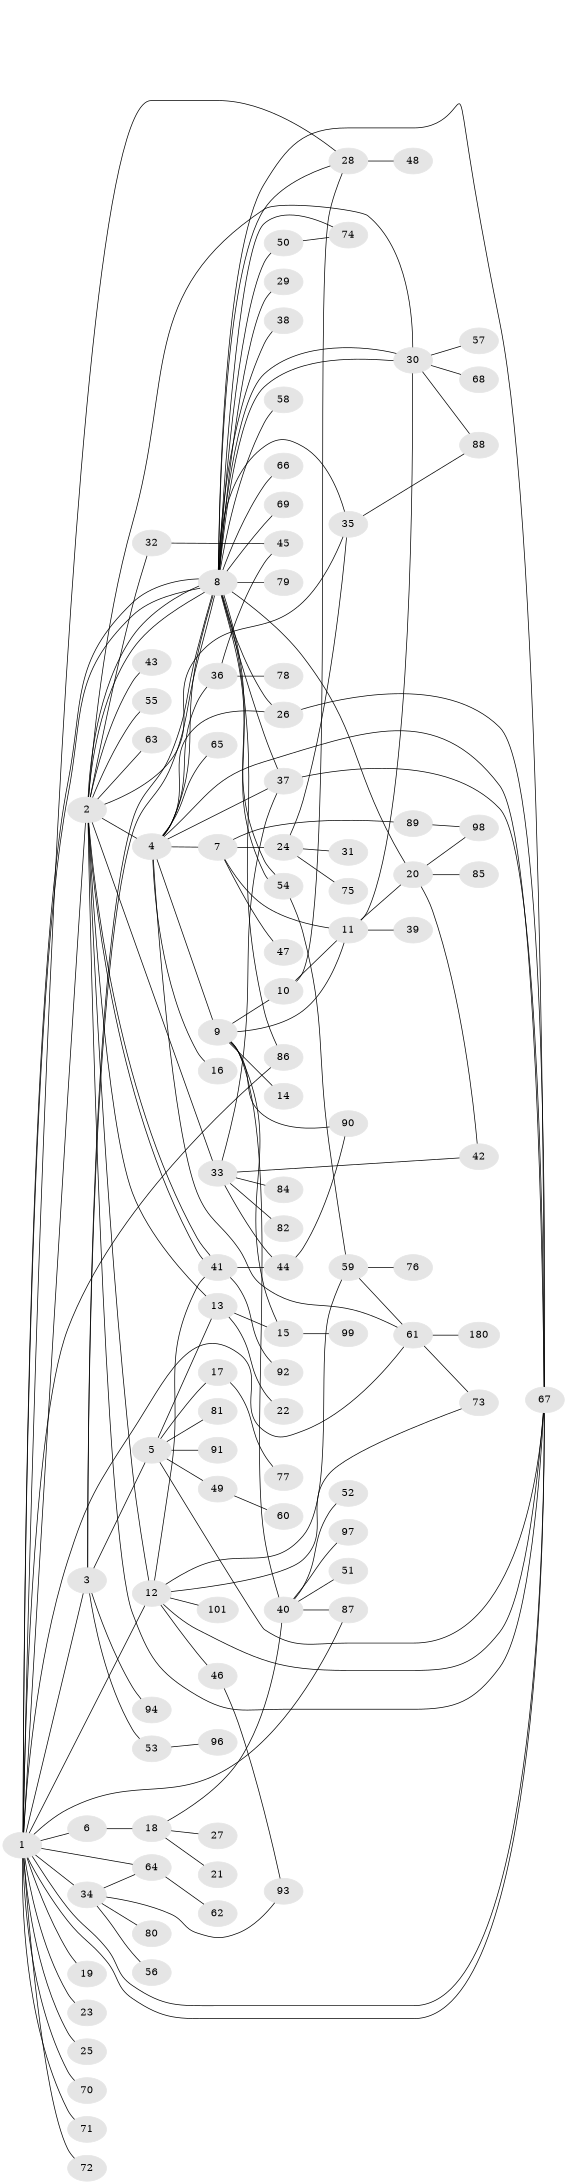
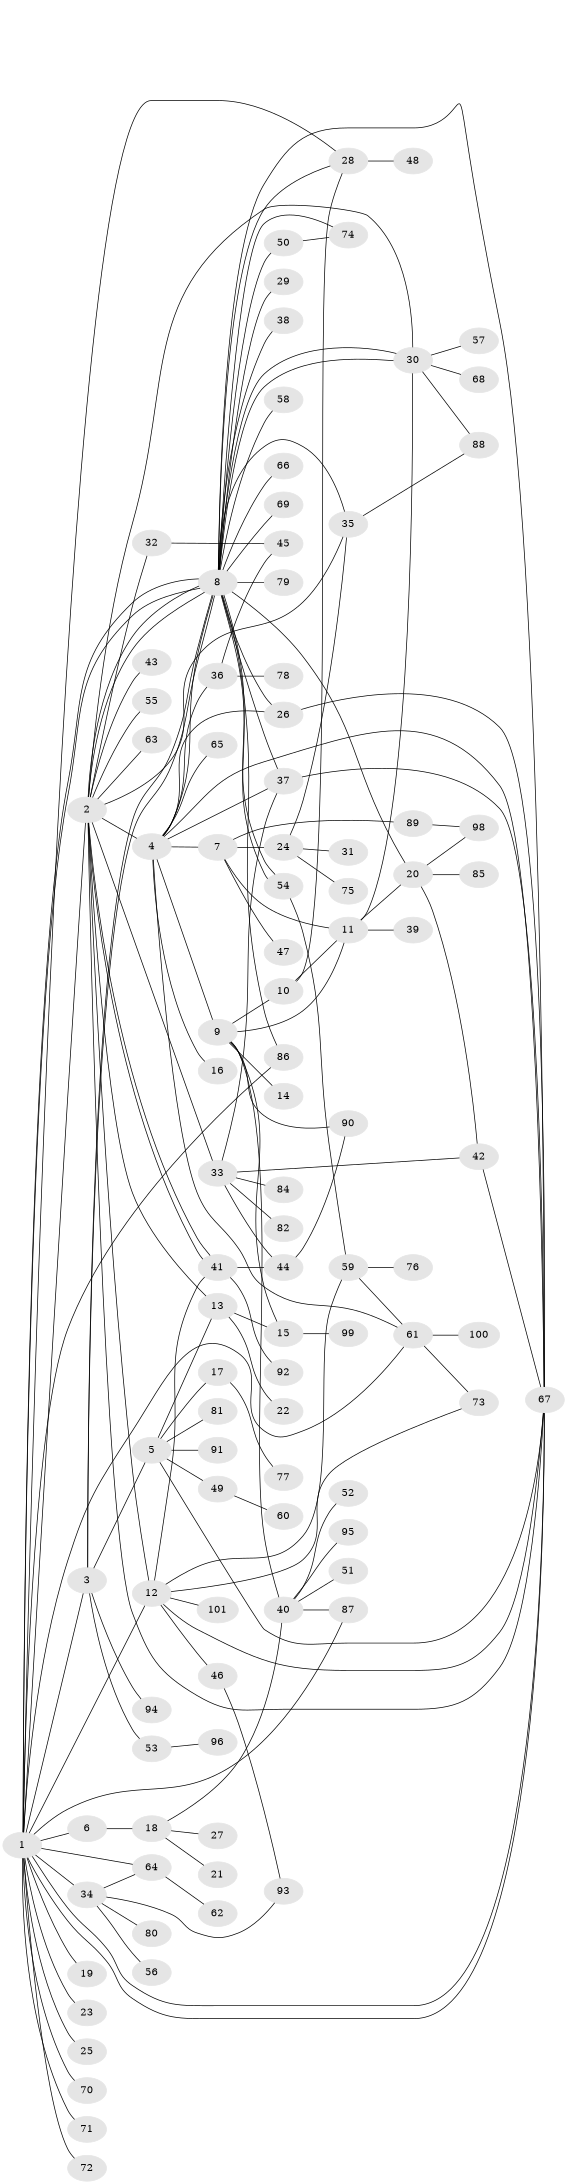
edge "42" -- "67": added
node "180": label "180" -> "100"
node "97": label "97" -> "95"
